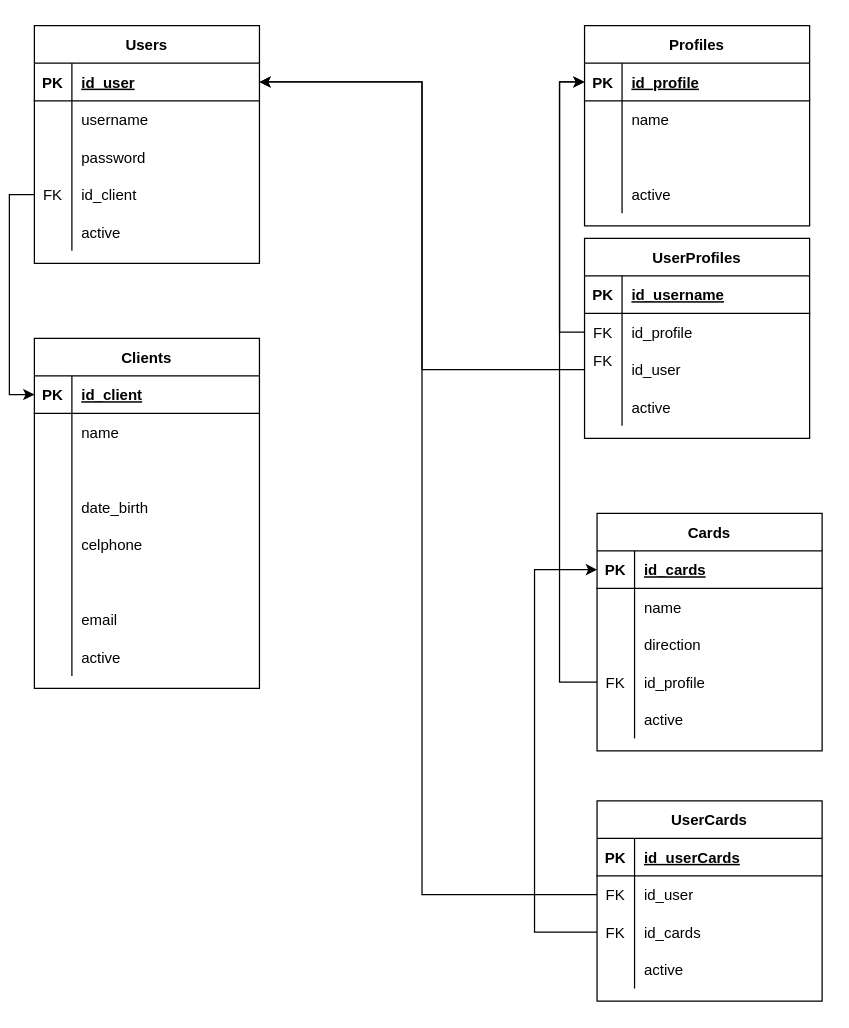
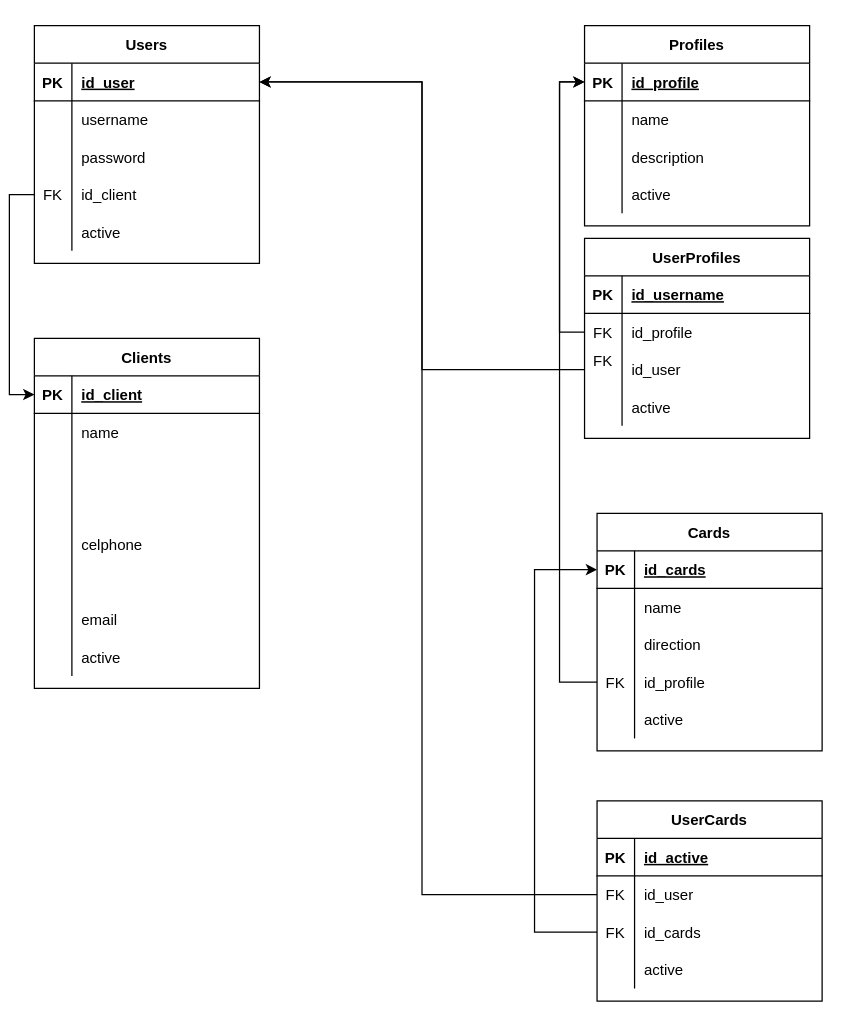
node "description": added
node "date_birth": removed
node "id_userCards": label "id_userCards" -> "id_active"
